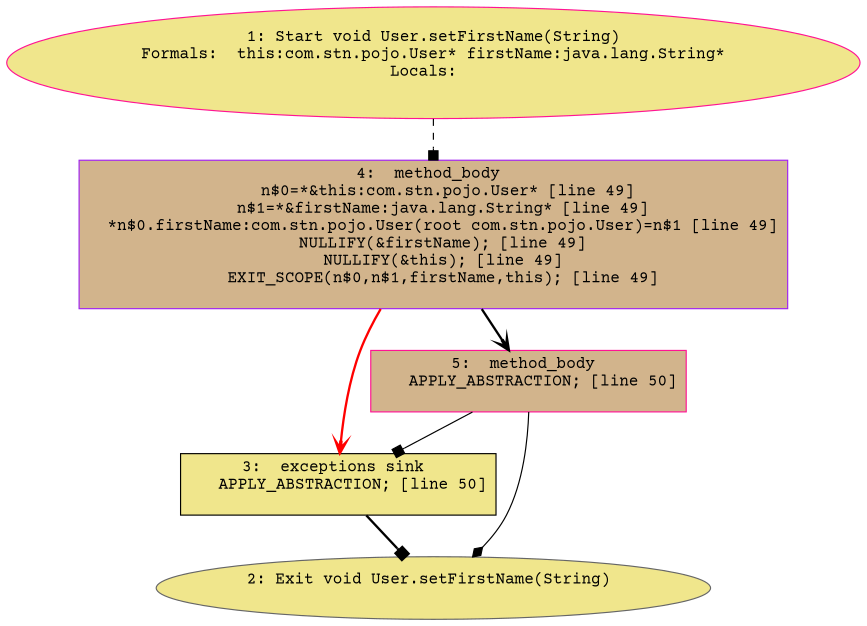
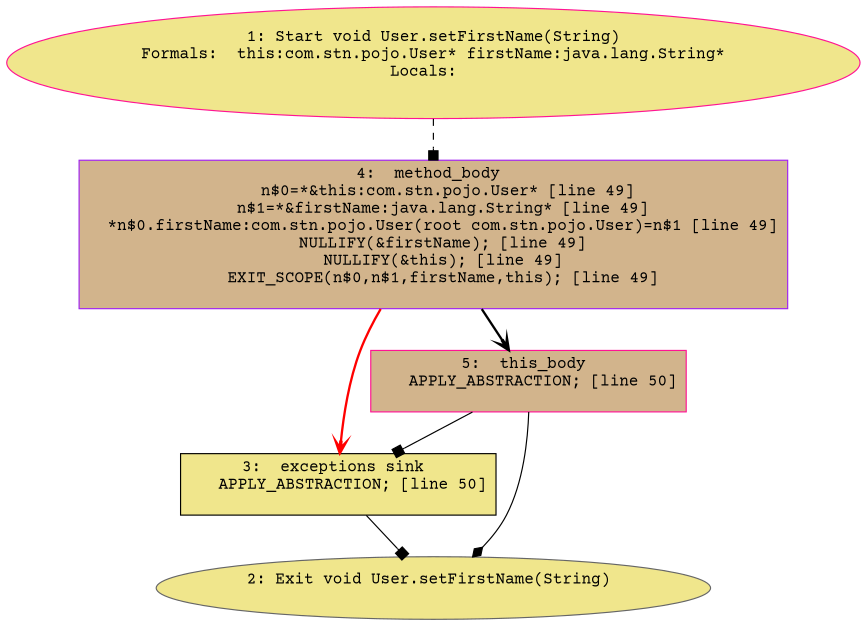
node "5:  method_body APPLY_ABSTRACTION; [line 50]": label "5:  method_body APPLY_ABSTRACTION; [line 50]" -> "5:  this_body APPLY_ABSTRACTION; [line 50]"
edge "3:  exceptions sink APPLY_ABSTRACTION; [line 50]" -> "2: Exit void User.setFirstName(String)": style bold -> solid
